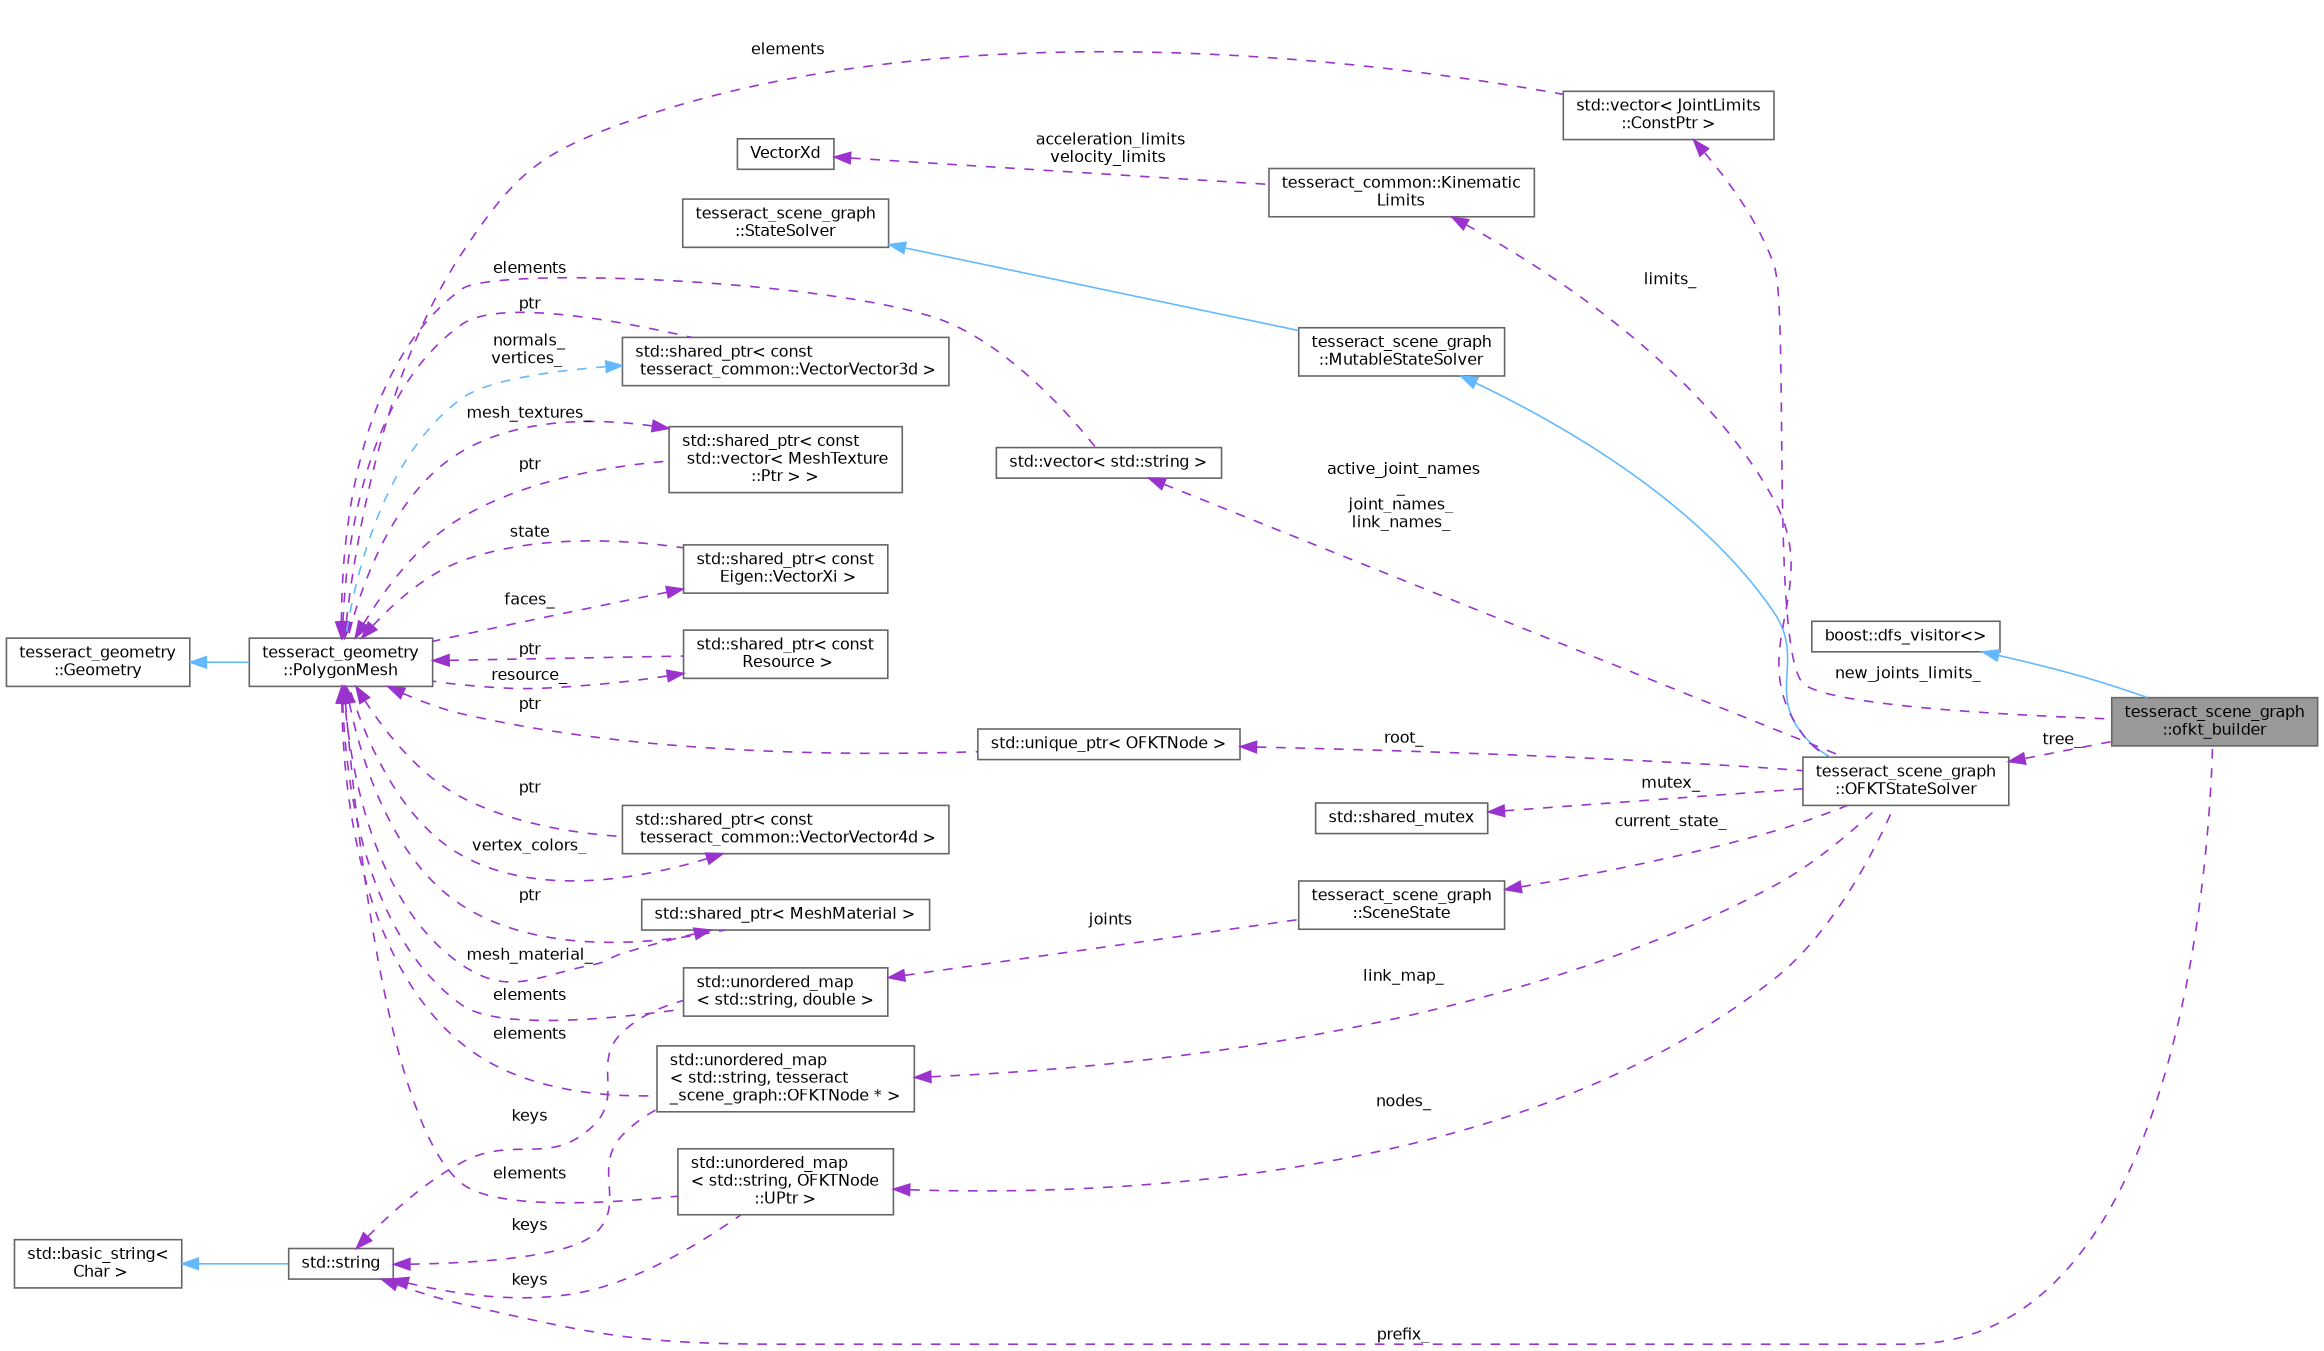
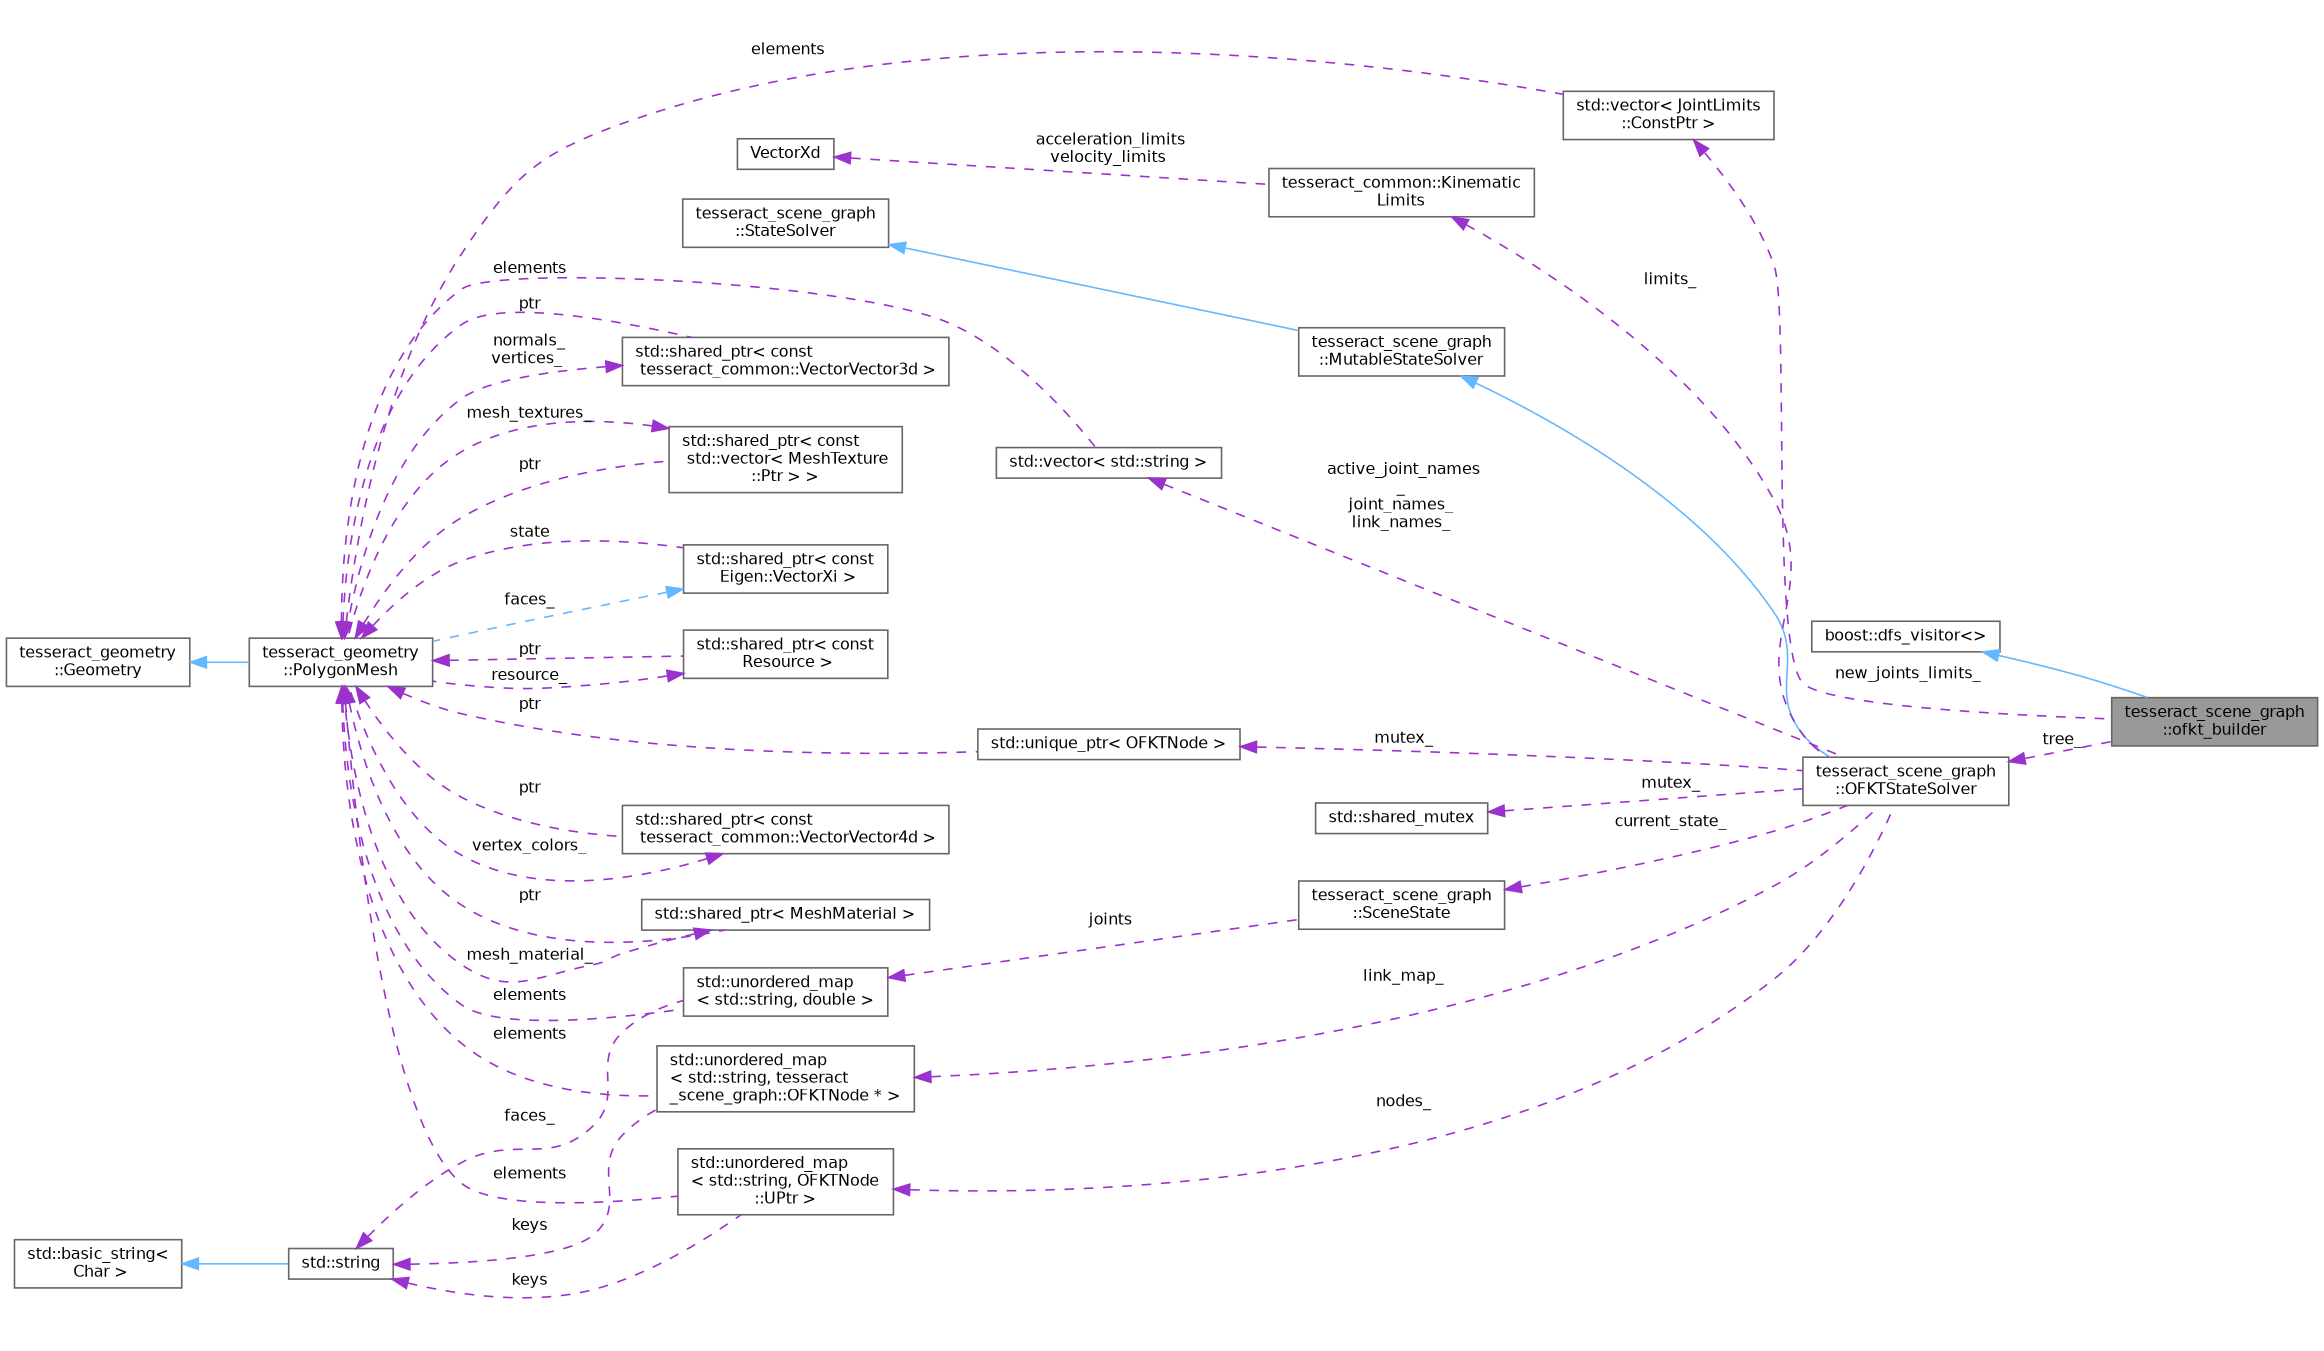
edge "tesseract_geometry ::PolygonMesh" -> "std::shared_ptr< const tesseract_common::VectorVector3d >": color steelblue1 -> darkorchid3
edge "tesseract_geometry ::PolygonMesh" -> "std::shared_ptr< const Eigen::VectorXi >": color darkorchid3 -> steelblue1
edge "tesseract_scene_graph ::OFKTStateSolver" -> "std::unique_ptr< OFKTNode >": label " root_" -> " mutex_"
edge "std::unordered_map < std::string, double >" -> "std::string": label " keys" -> " faces_"
edge "tesseract_scene_graph ::ofkt_builder" -> "std::string": removed, label "prefix_"
